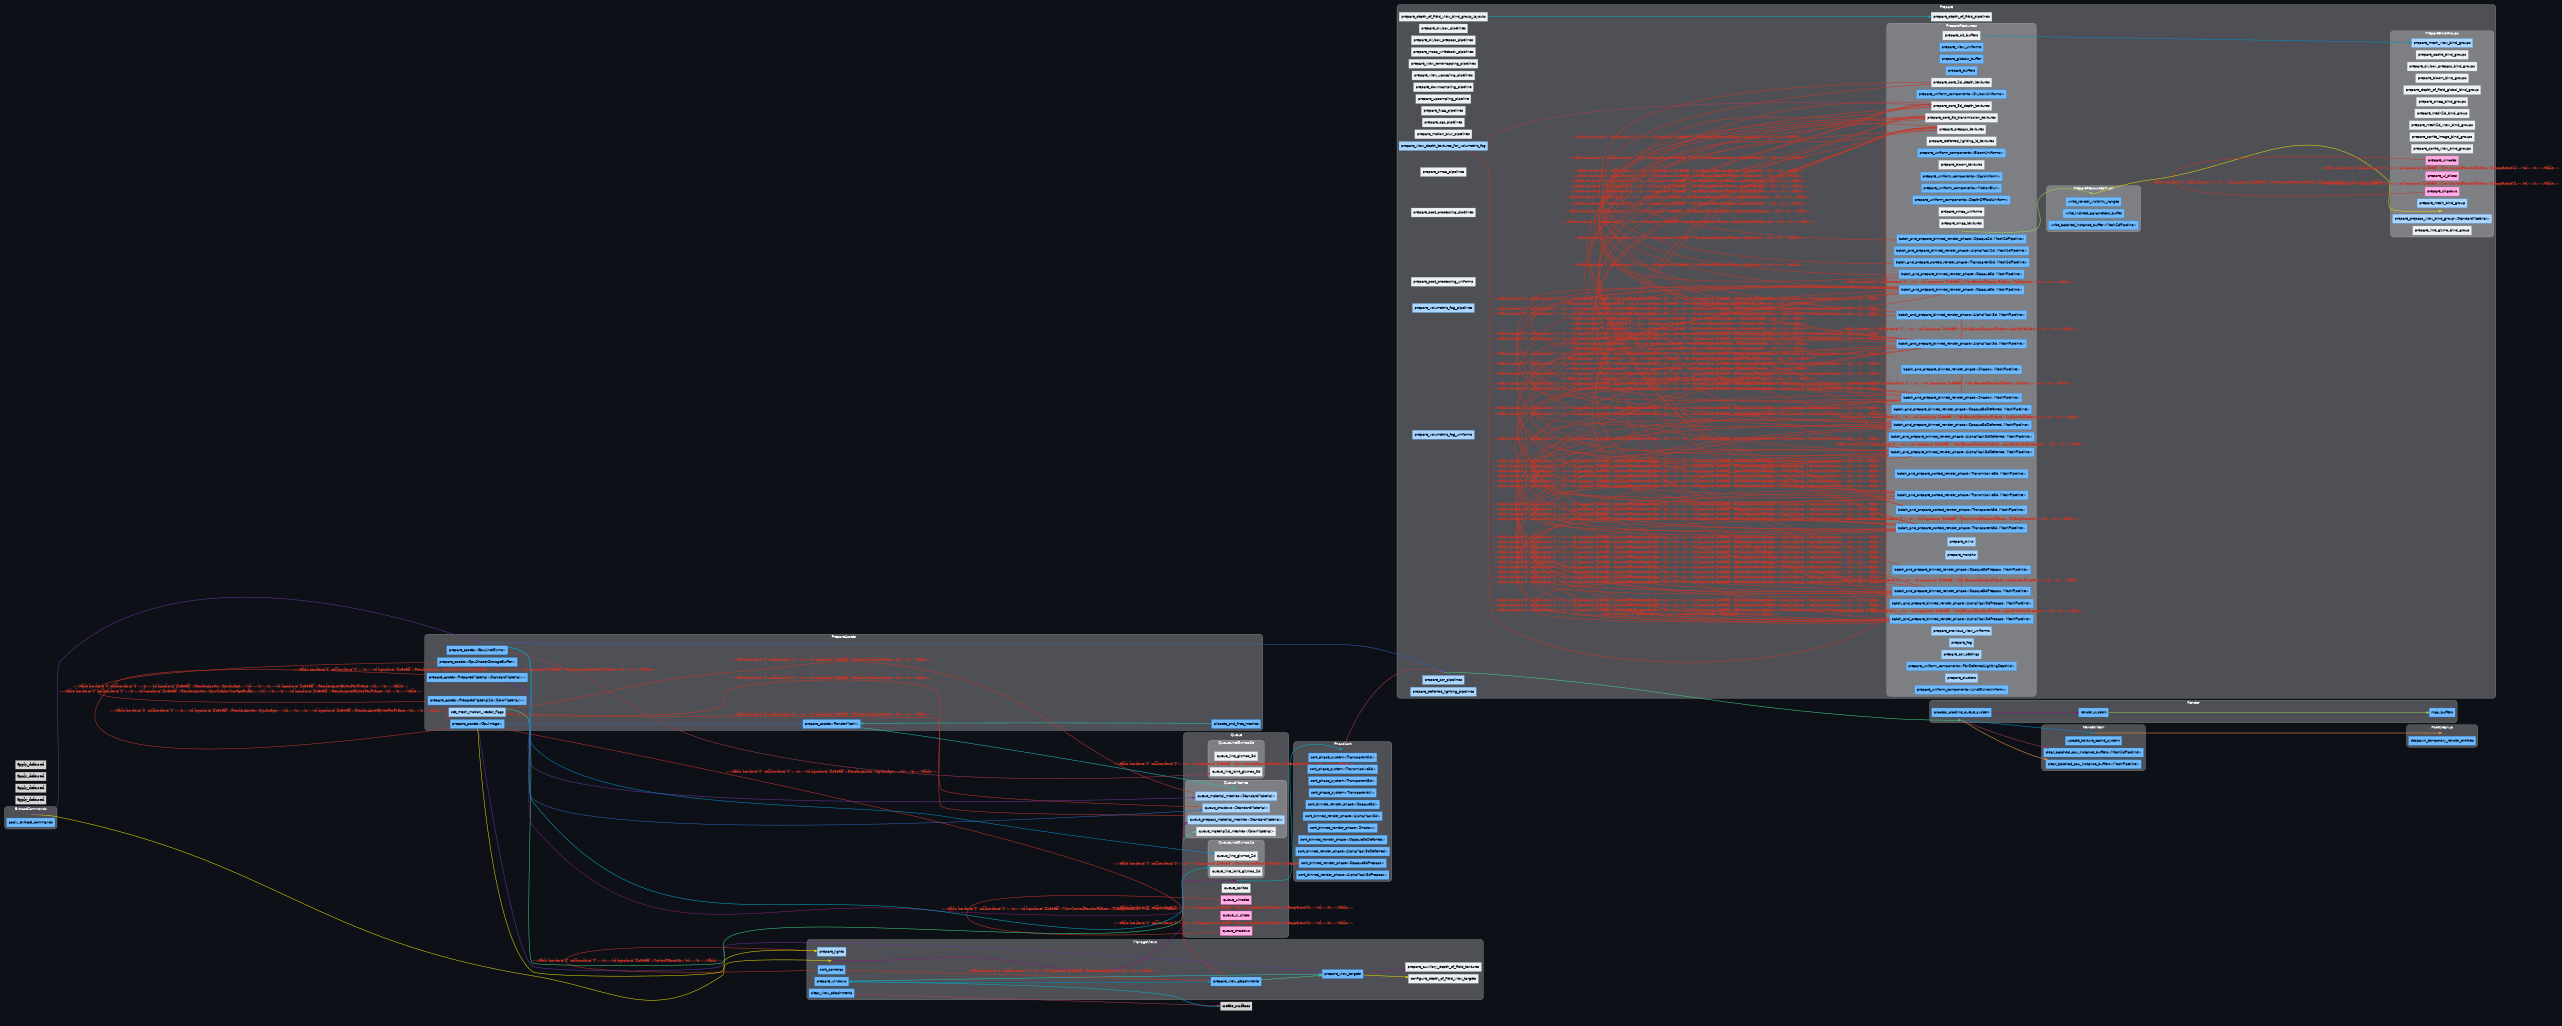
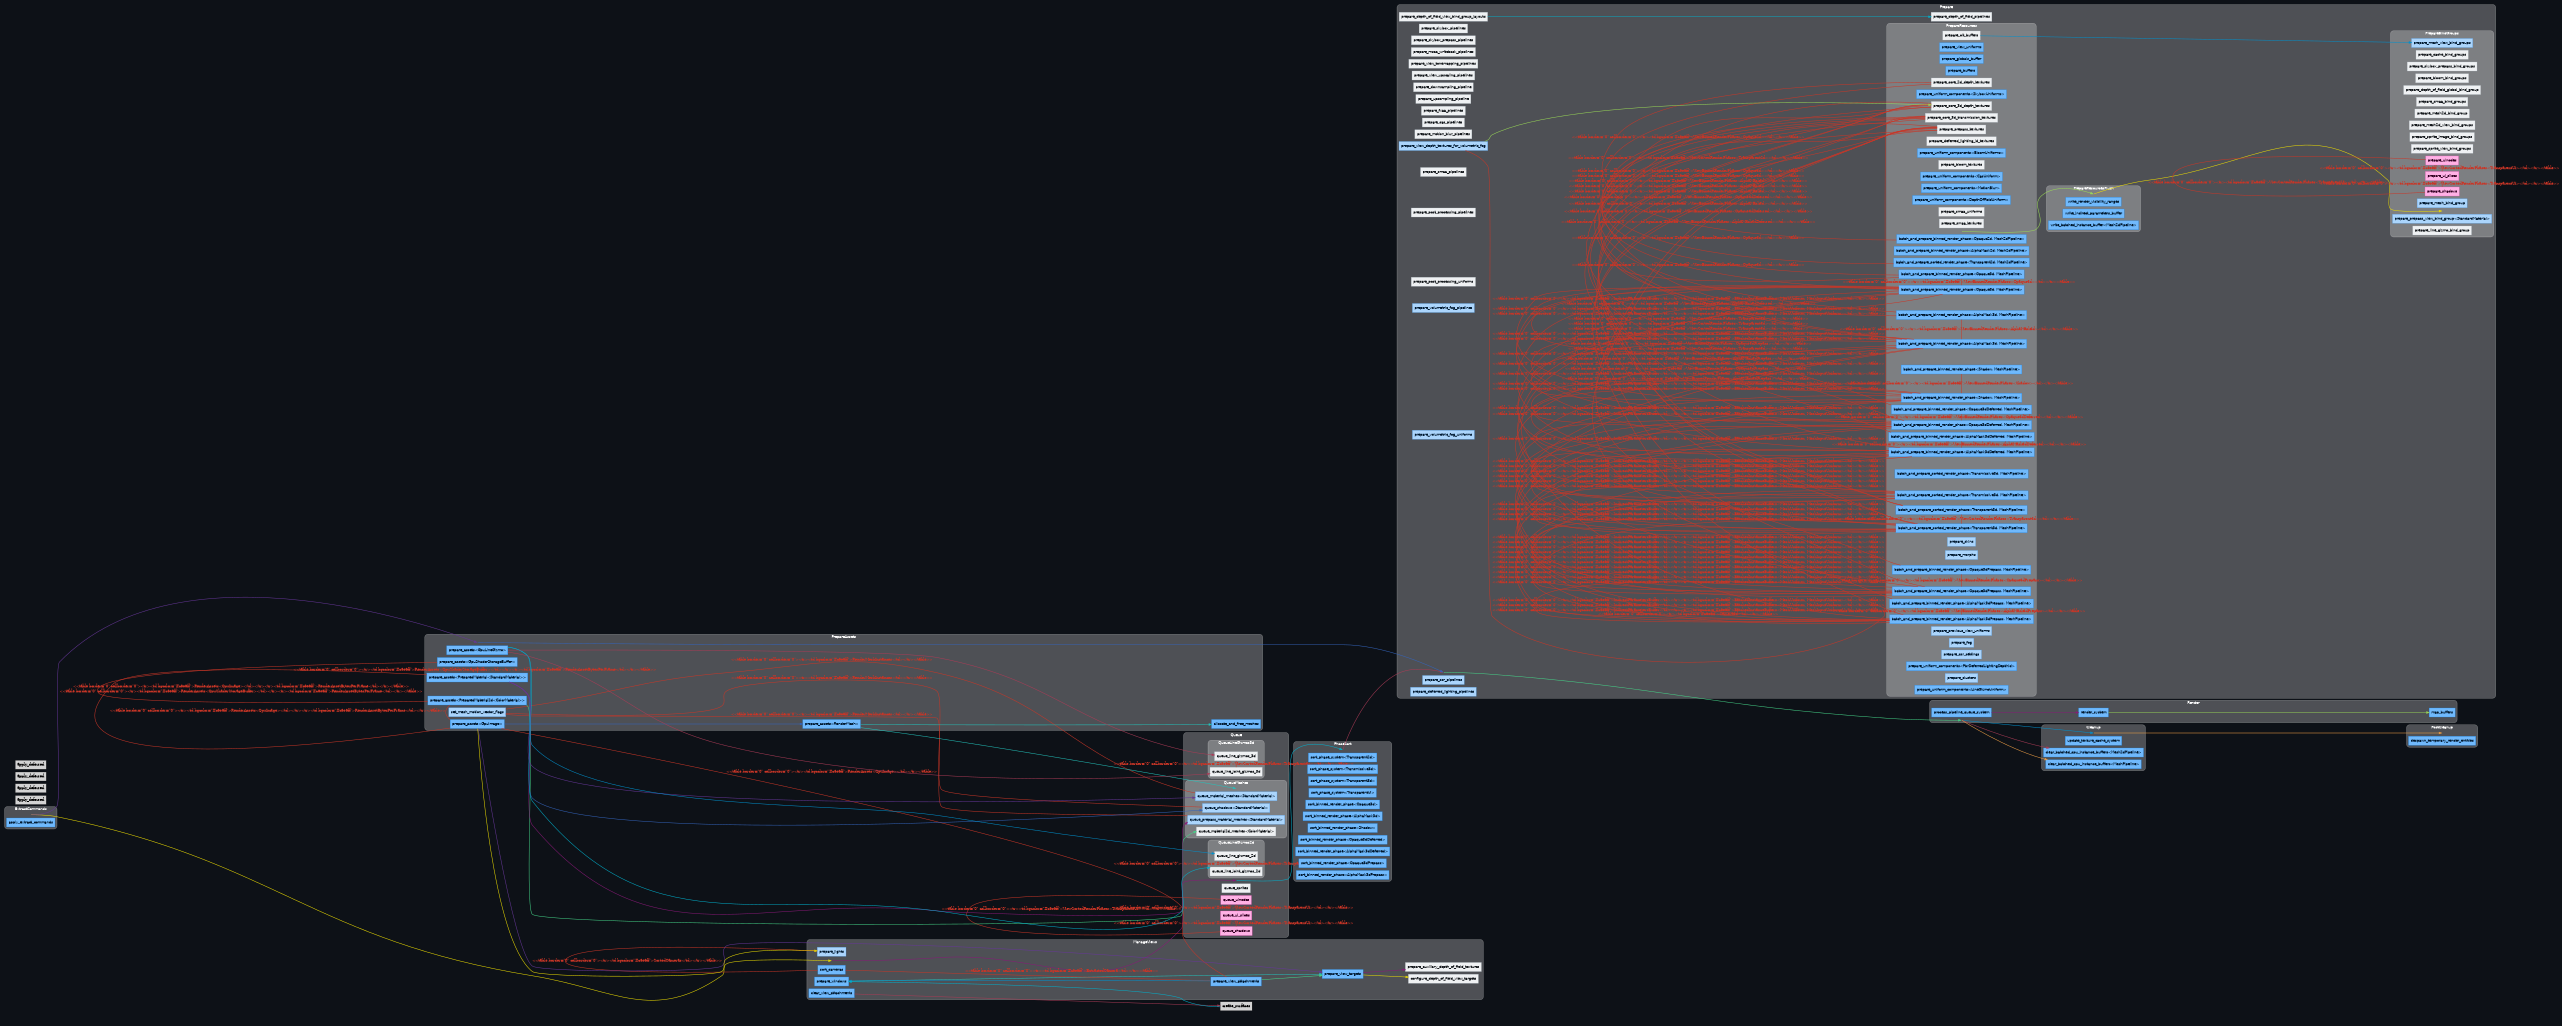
edge "prepare_view_depth_textures_for_volumetric_fog" -> "prepare_core_3d_depth_textures": color #aa3a55 -> #99d955
edge "prepare_assets<GpuLineGizmo>" -> "queue_line_gizmos_3d": added
edge "allocate_and_free_meshes" -> "prepare_assets<RenderMesh>": reversed
cluster "RenderMesh": label "RenderMesh" -> "Cleanup"
edge "set_mesh_motion_vector_flags" -> "queue_material2d_meshes<ColorMaterial>": now "prepare_assets<PreparedMaterial2d<ColorMaterial>>" -> "queue_material2d_meshes<ColorMaterial>"
edge "prepare_windows" -> "prepare_view_attachments": reversed
